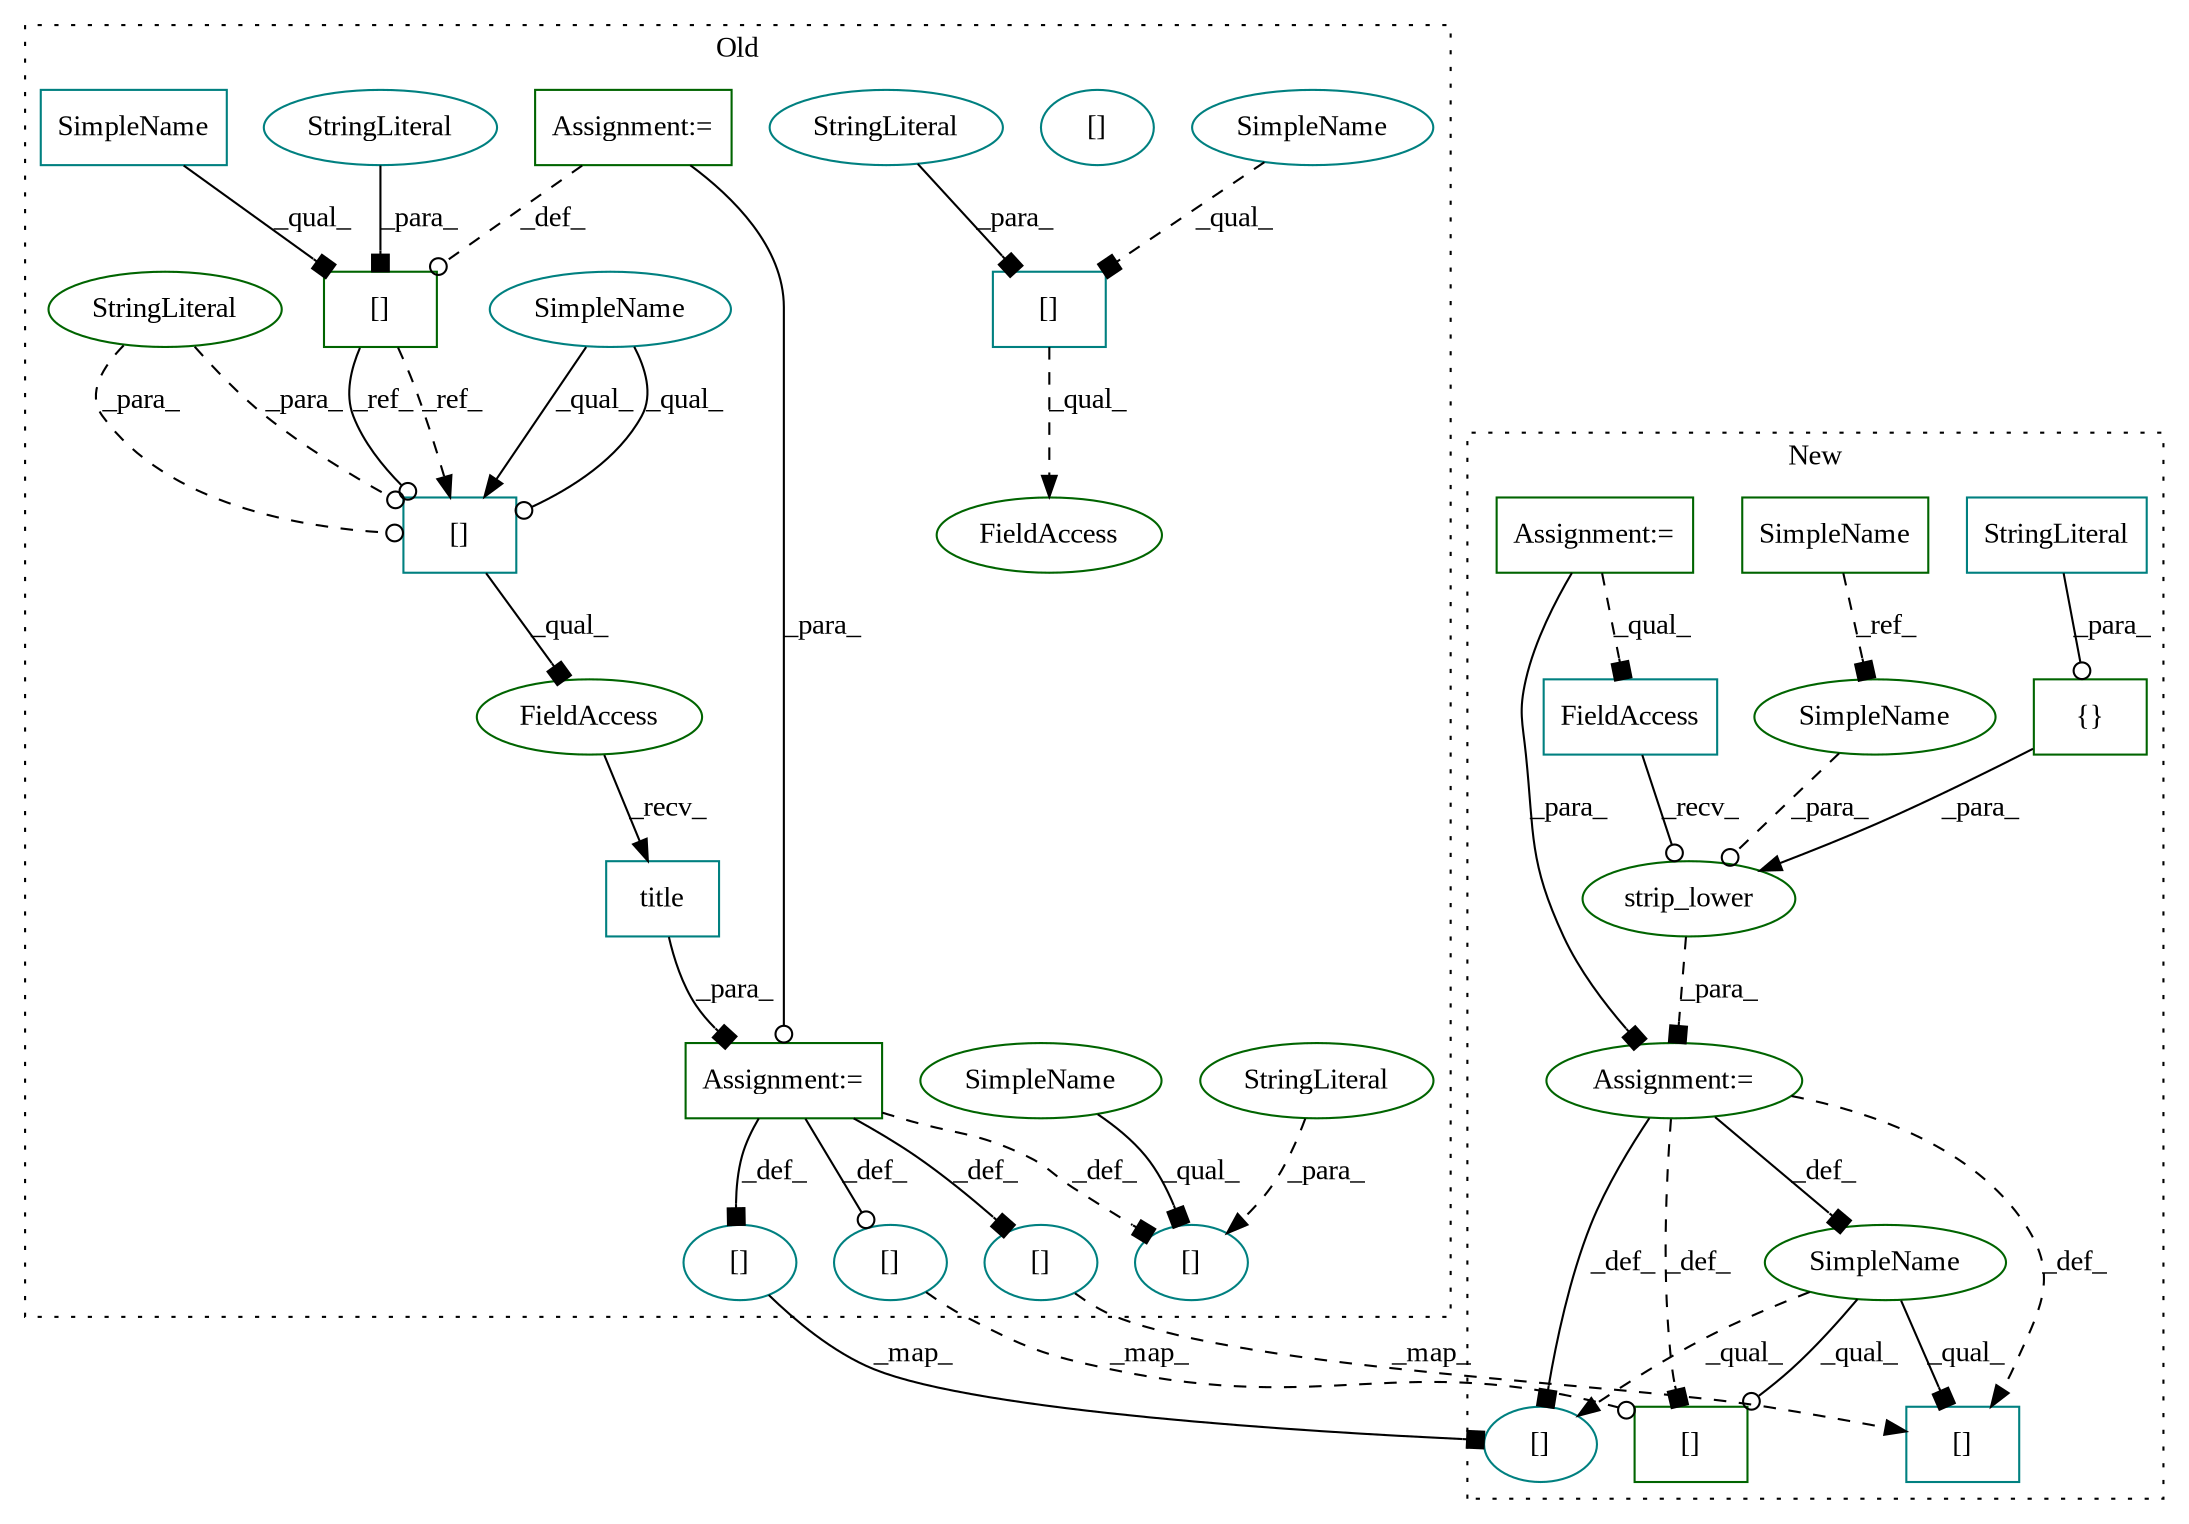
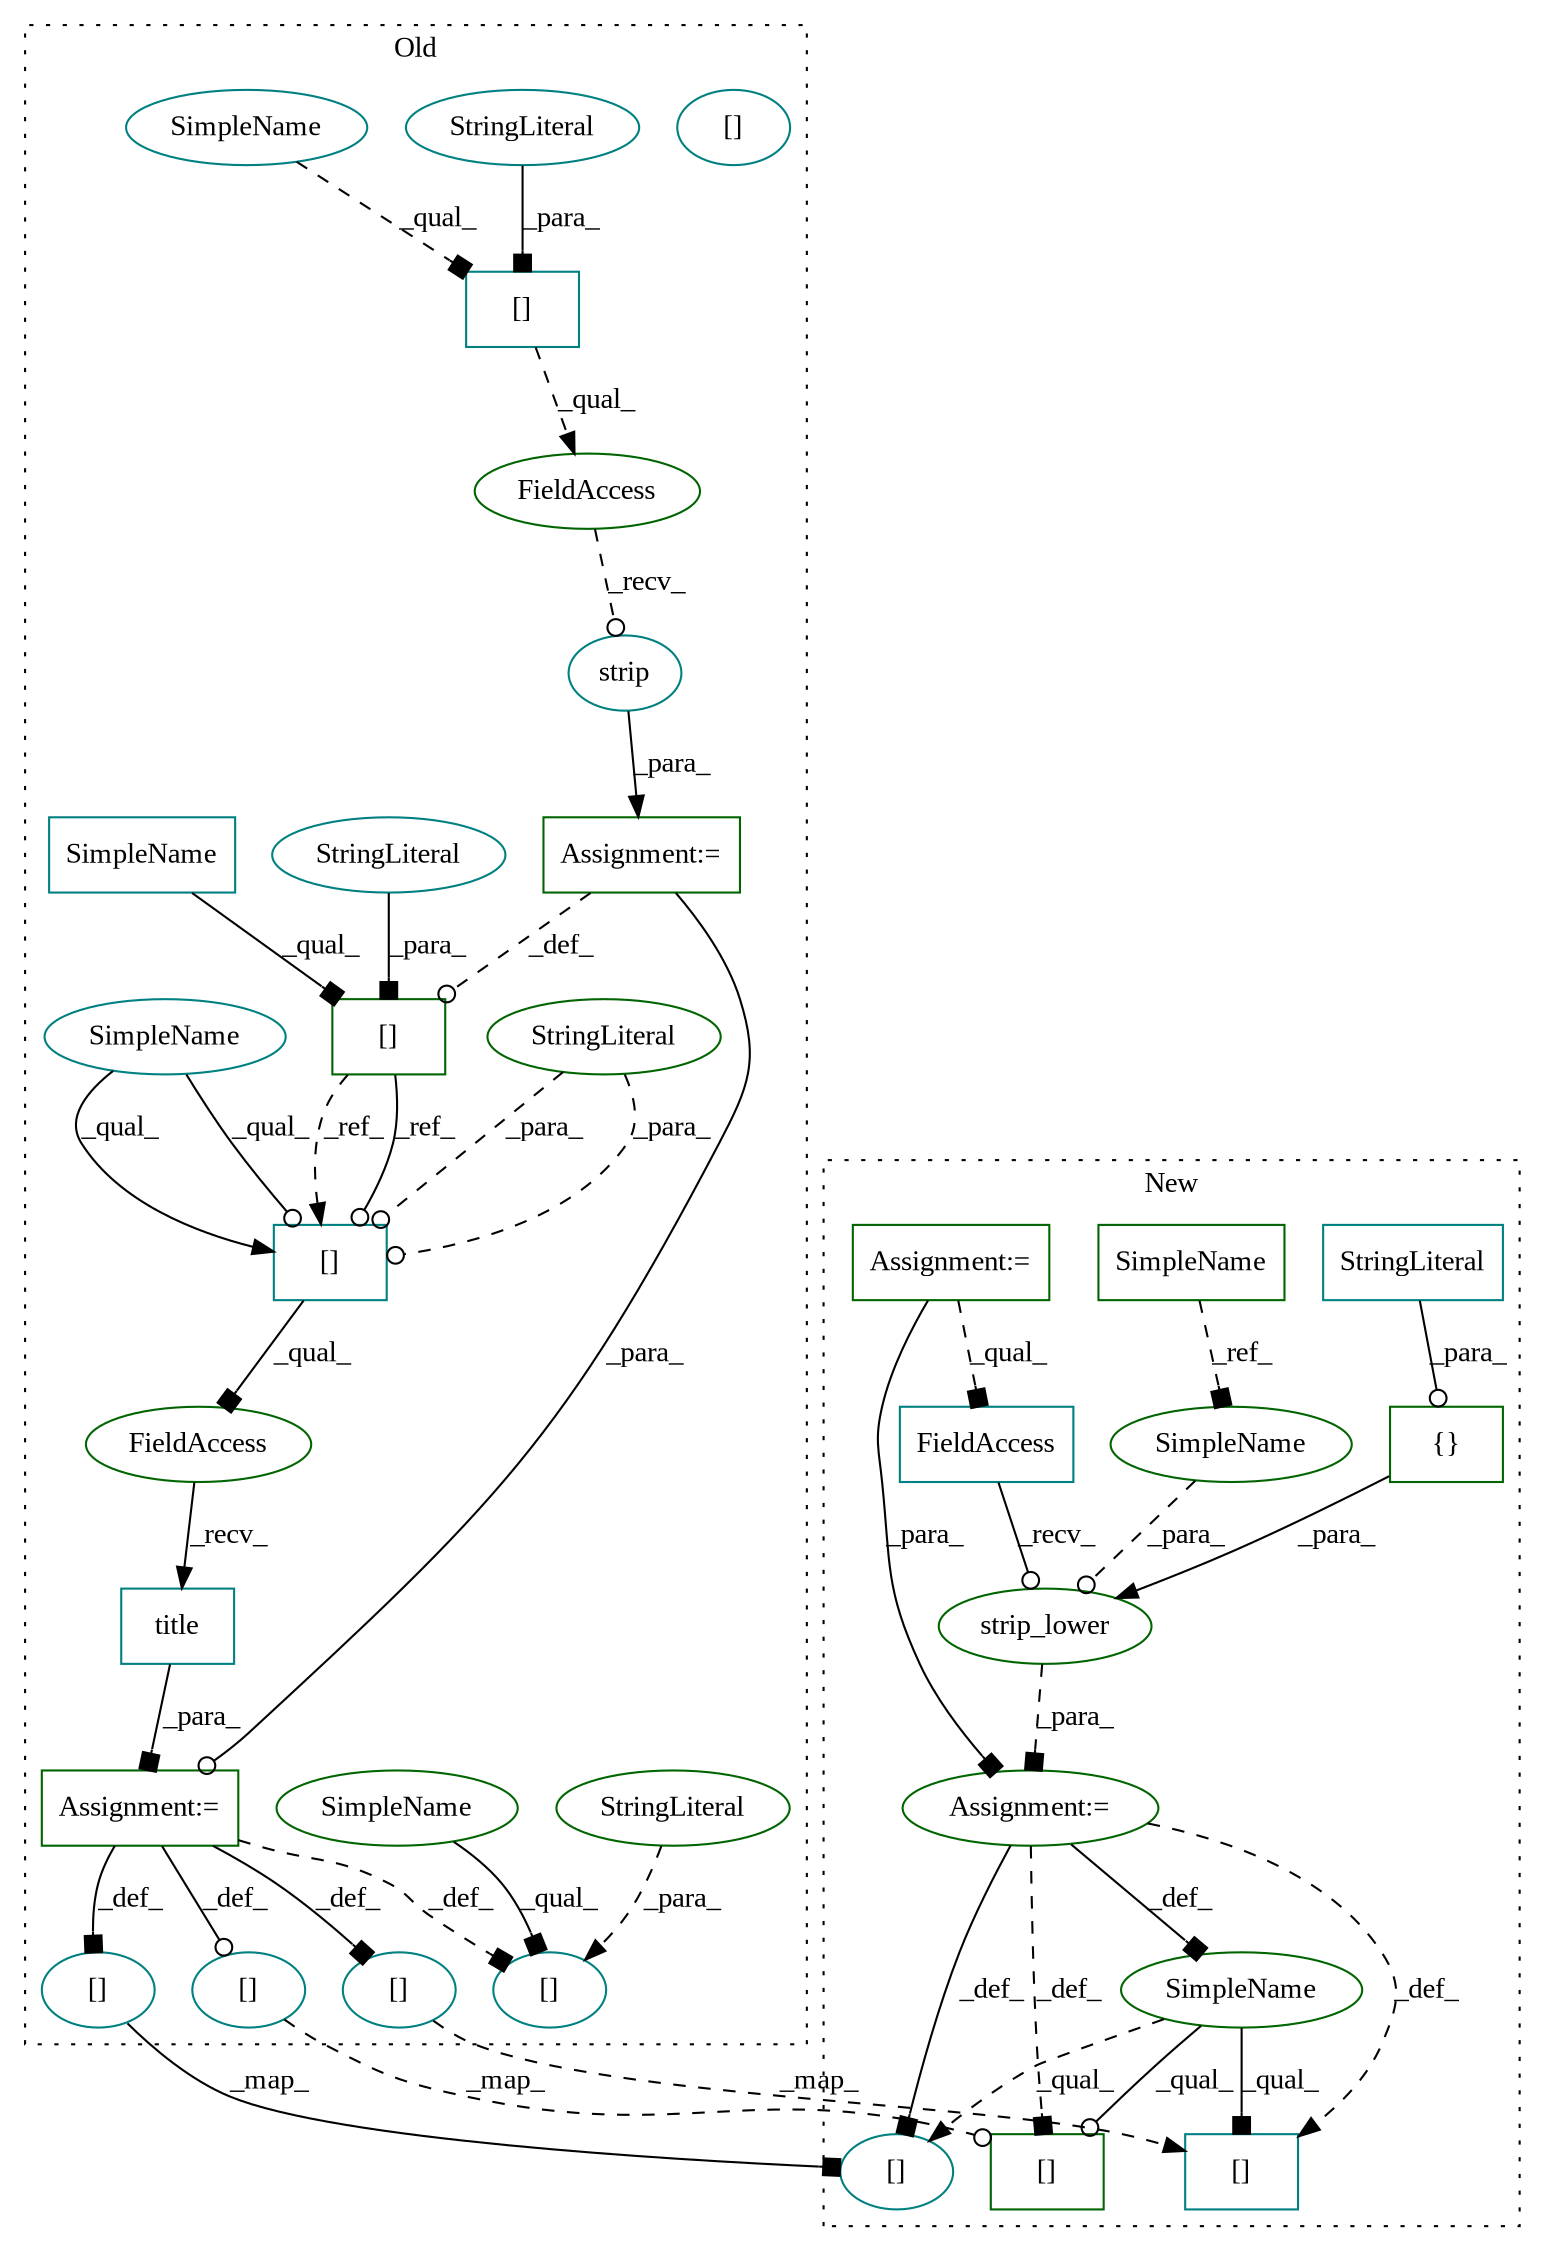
node "strip": added
